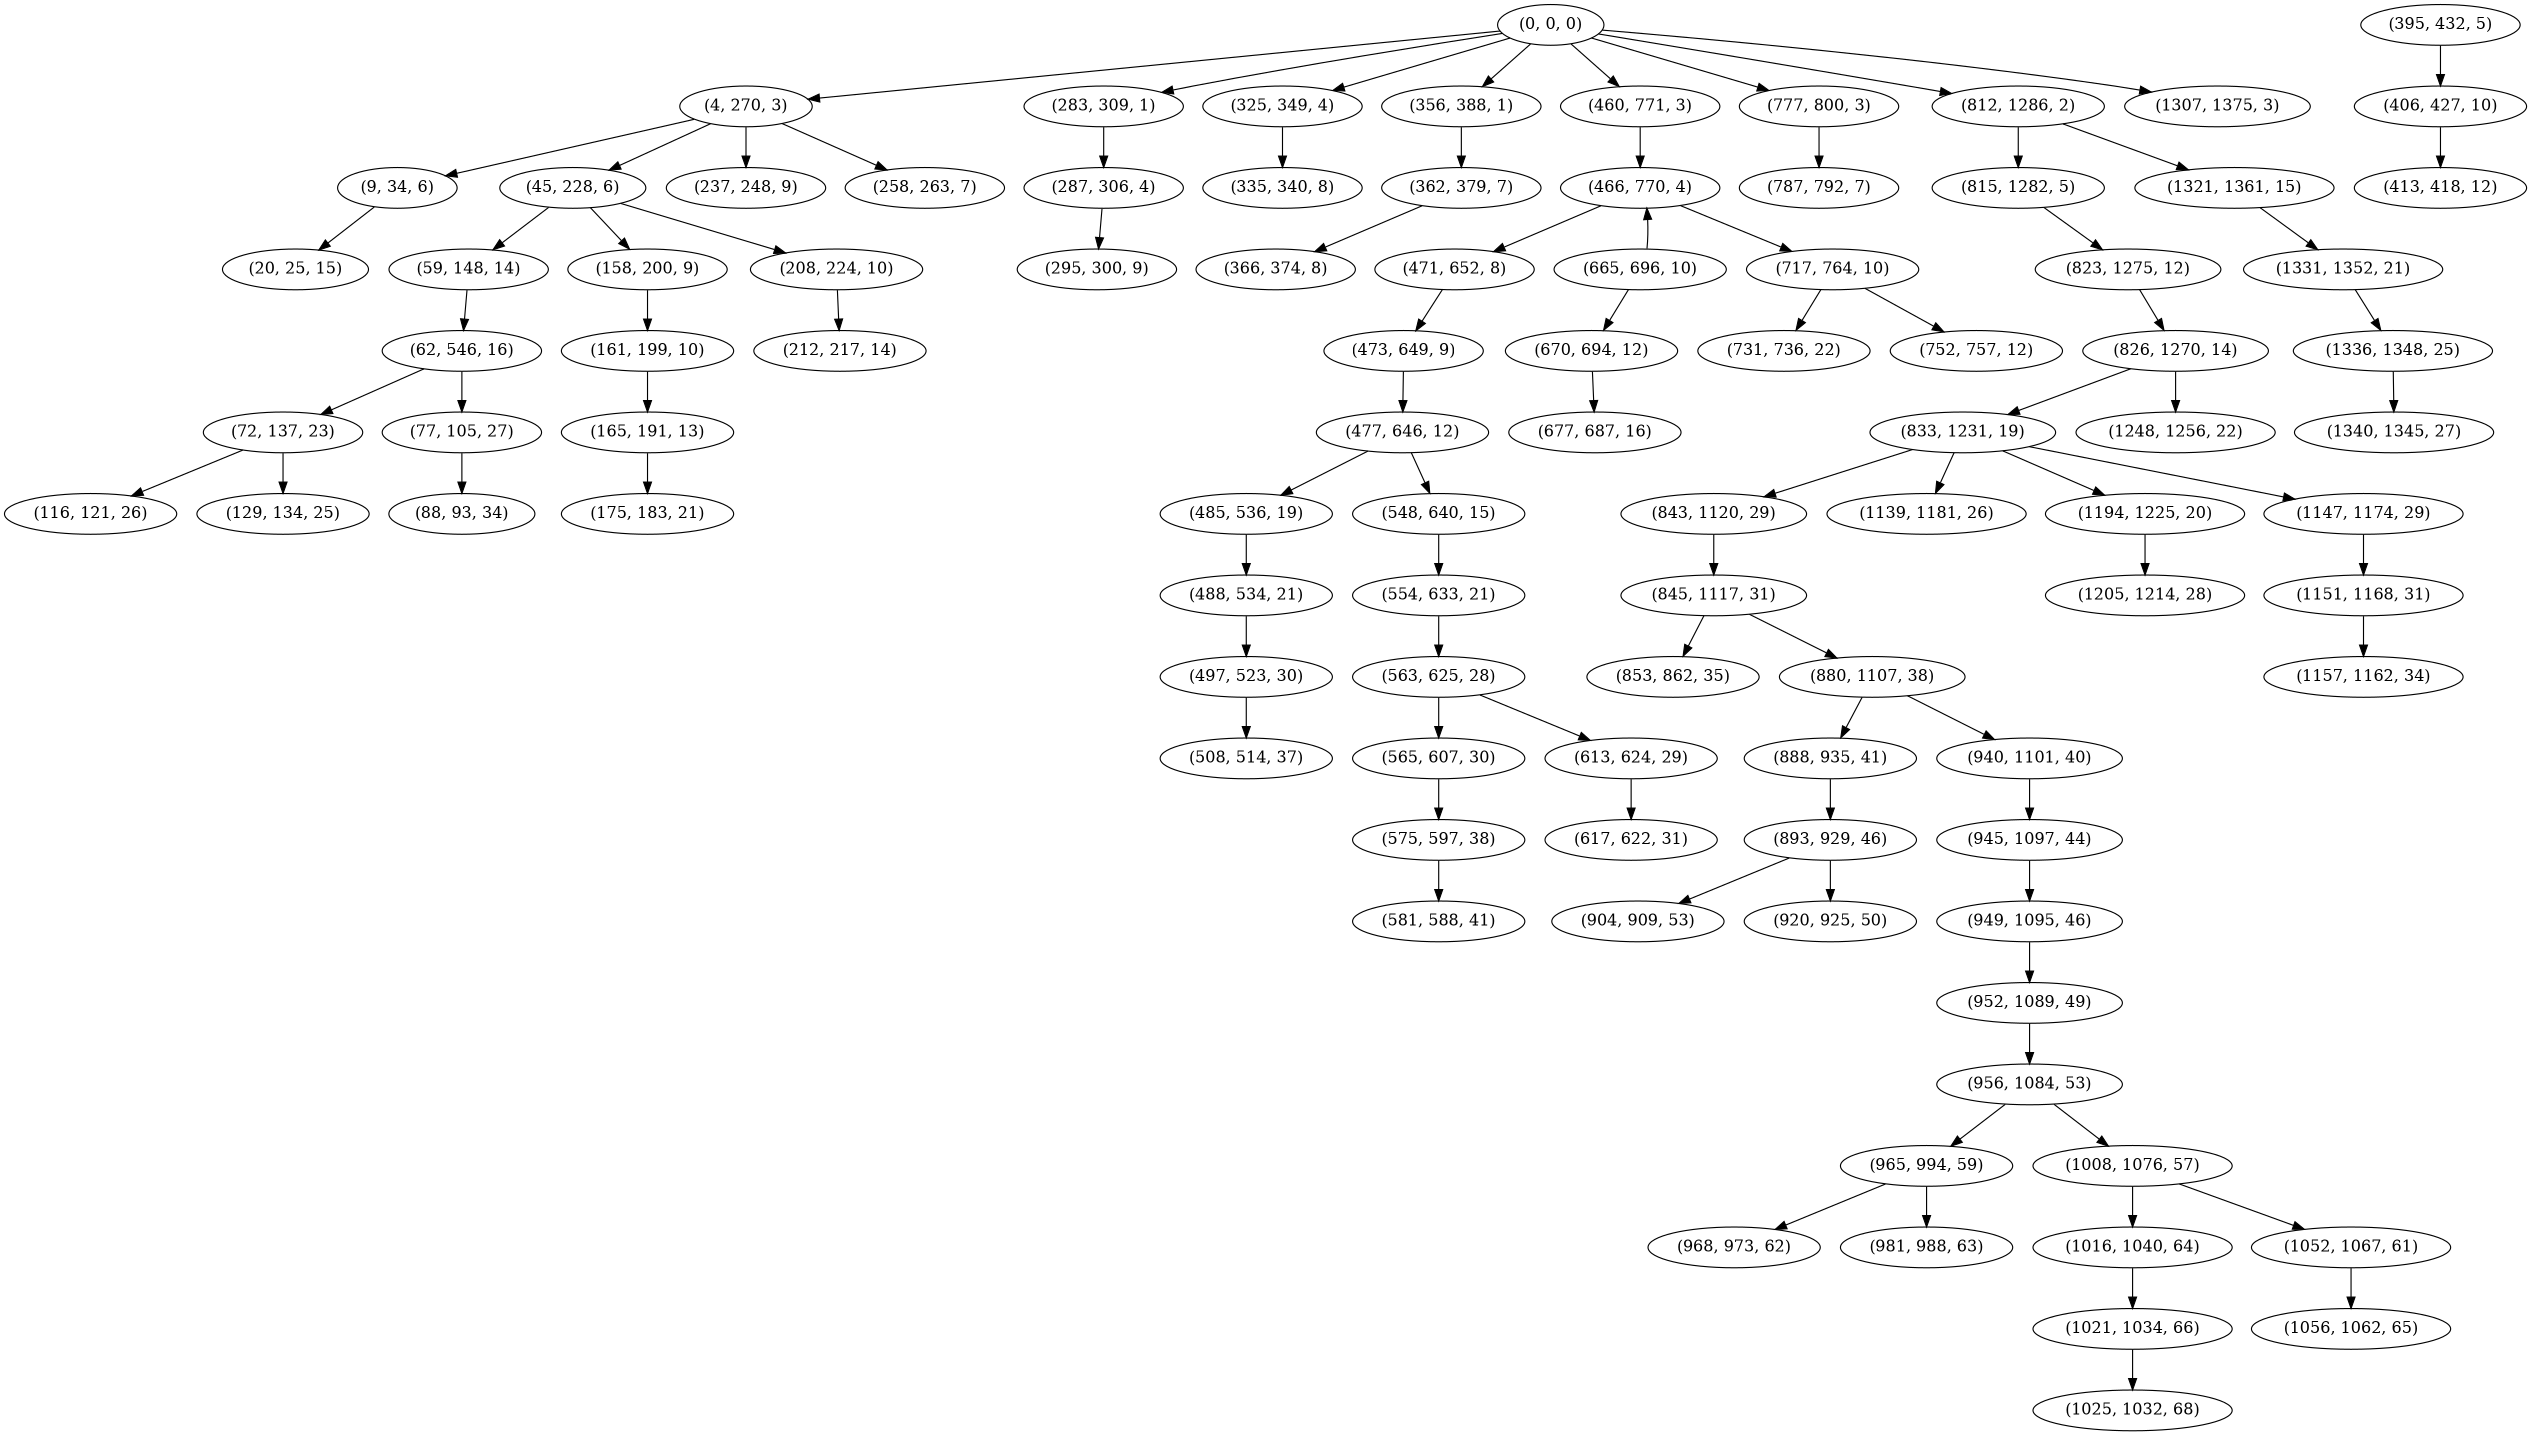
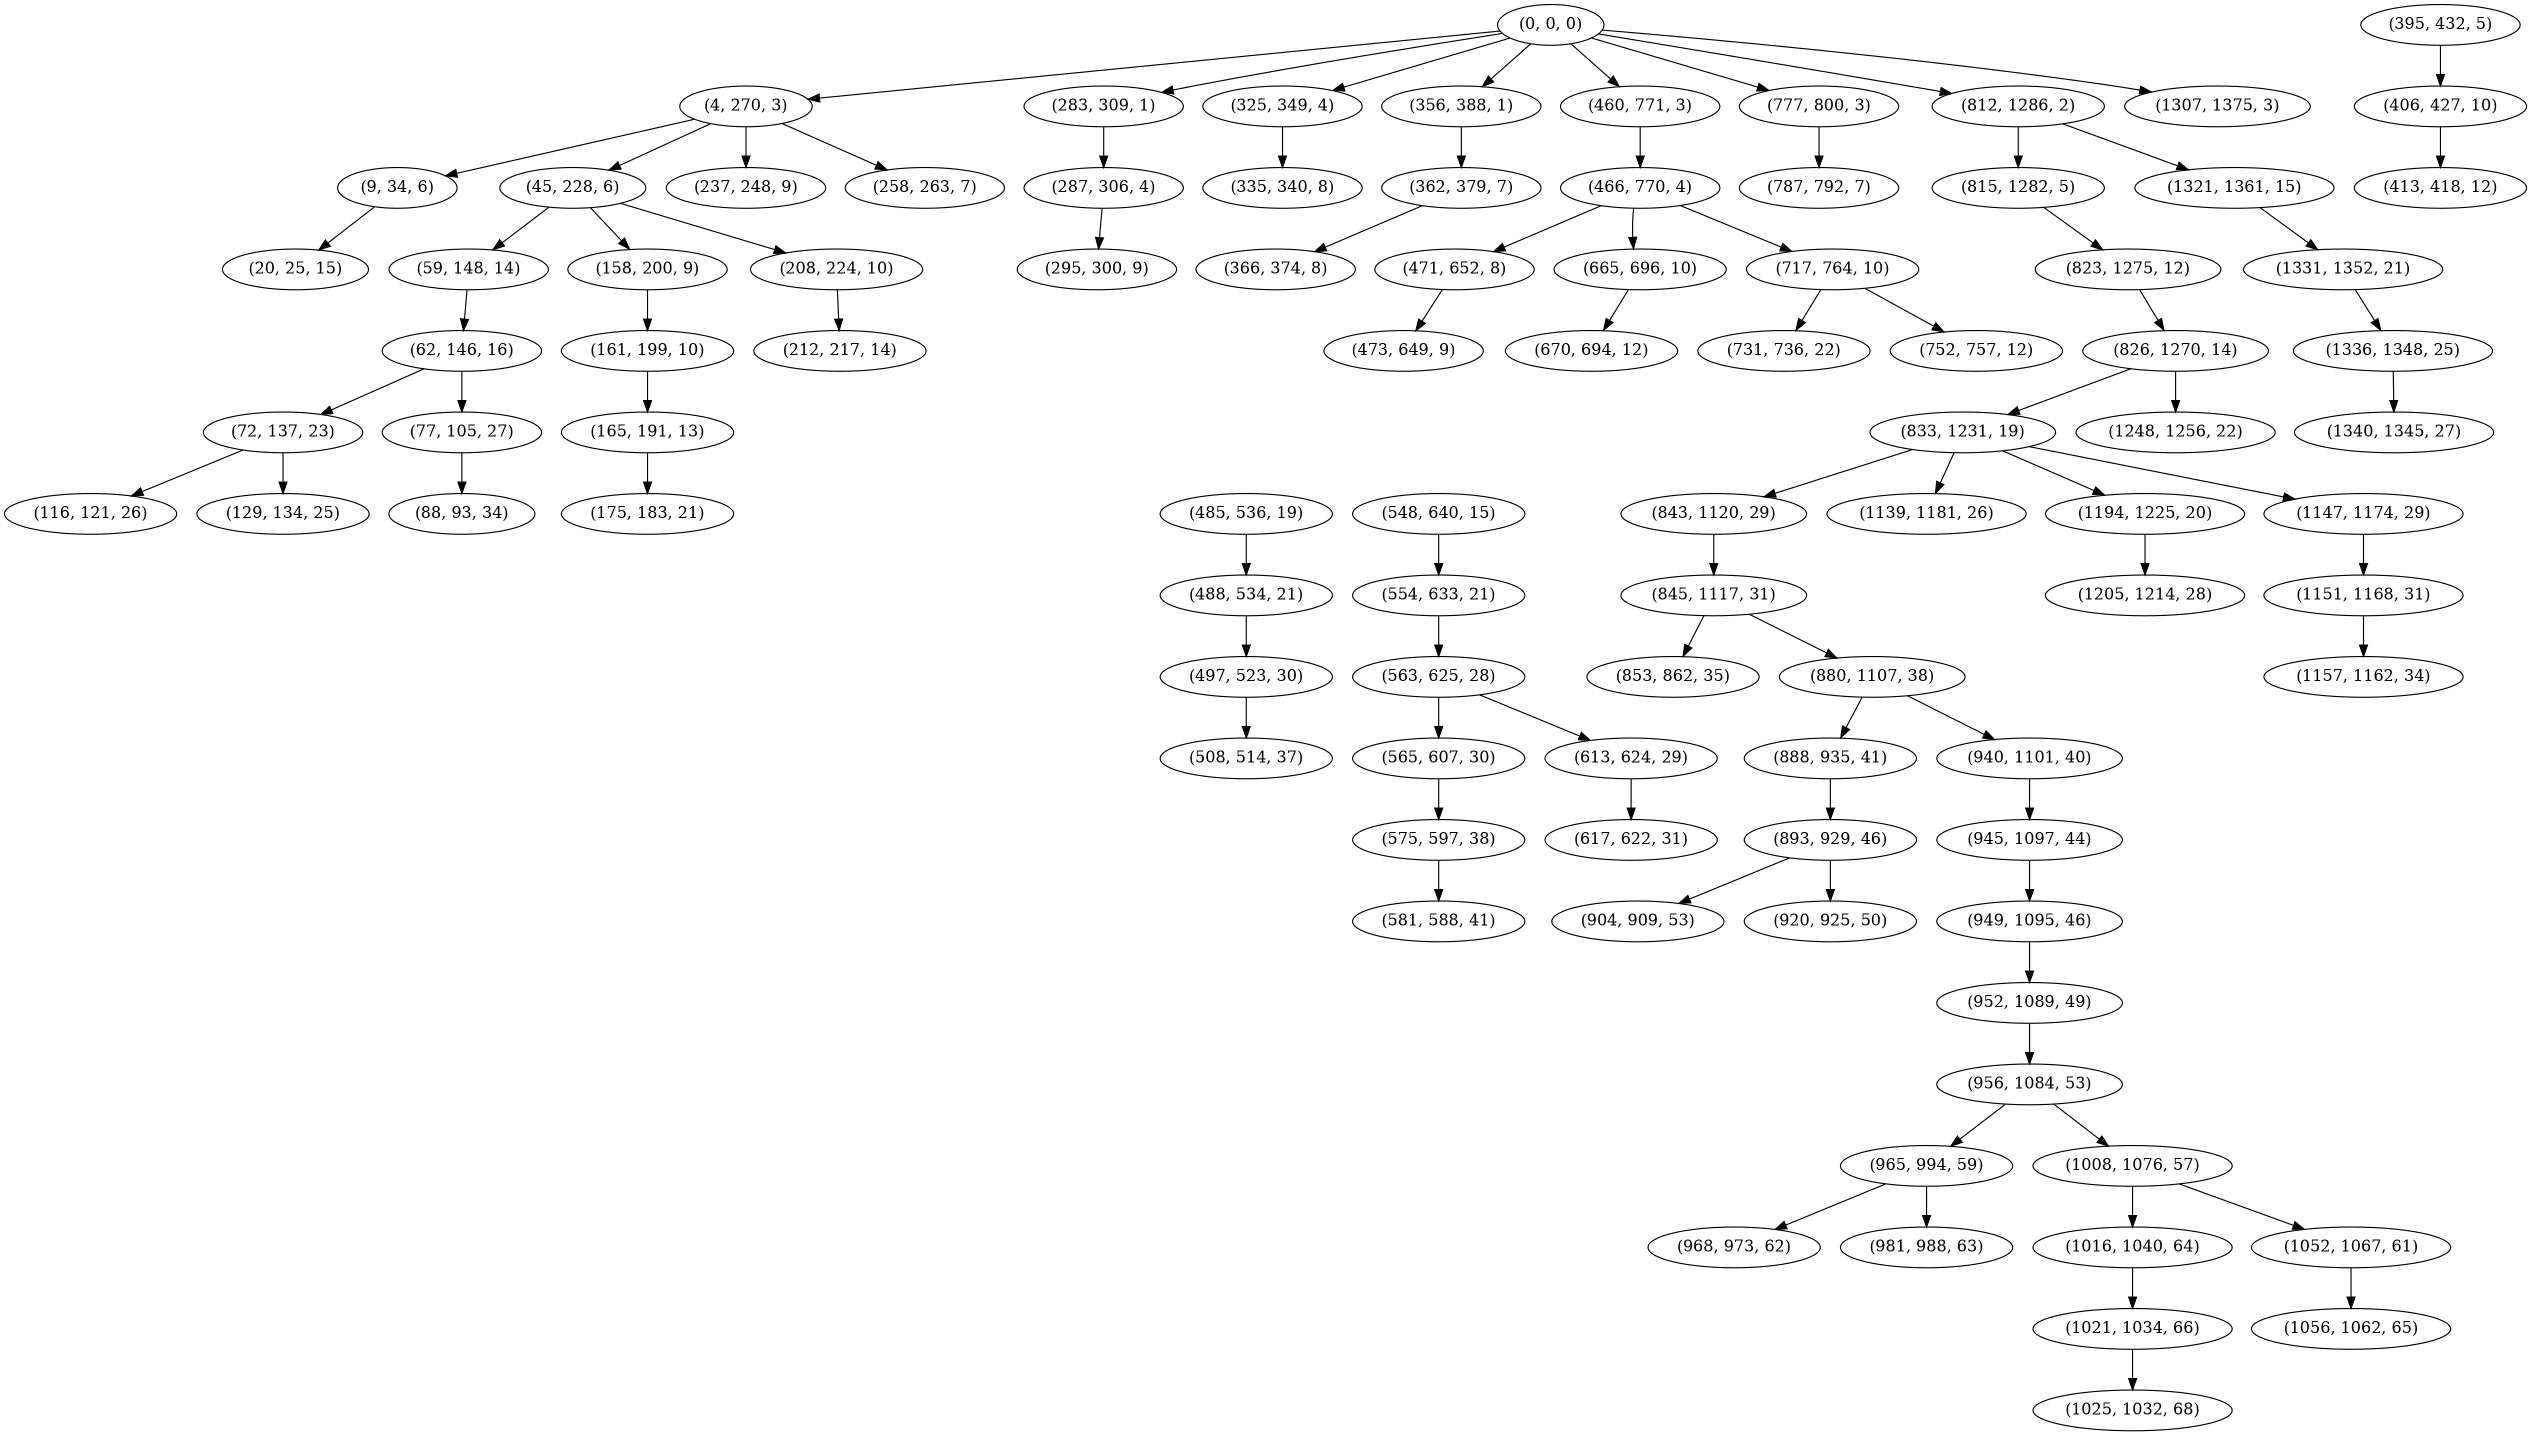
edge "(665, 696, 10)" -> "(466, 770, 4)": reversed
node "(62, 546, 16)": label "(62, 546, 16)" -> "(62, 146, 16)"
node "(477, 646, 12)": removed
node "(677, 687, 16)": removed
